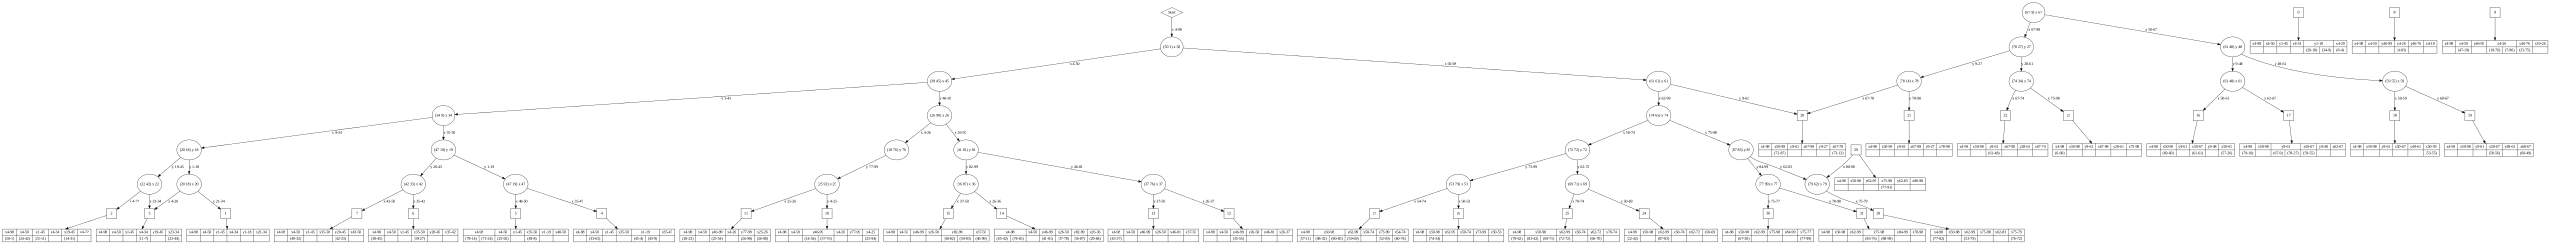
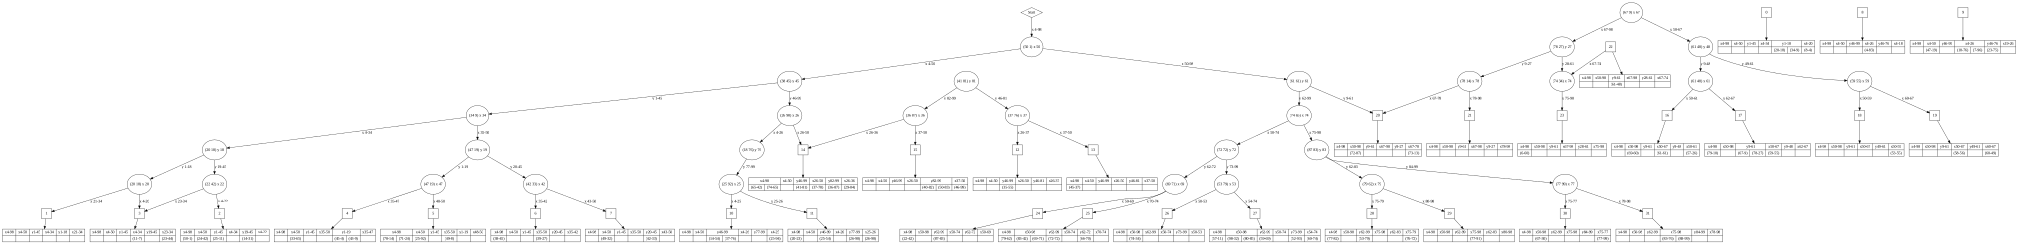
edge "(74 34) x 74" -> "22": reversed
edge "(26 98) x 26" -> "(41 81) y 81": now "(26 98) x 26" -> "14"
edge "29" -> "(79 62) x 79": reversed
